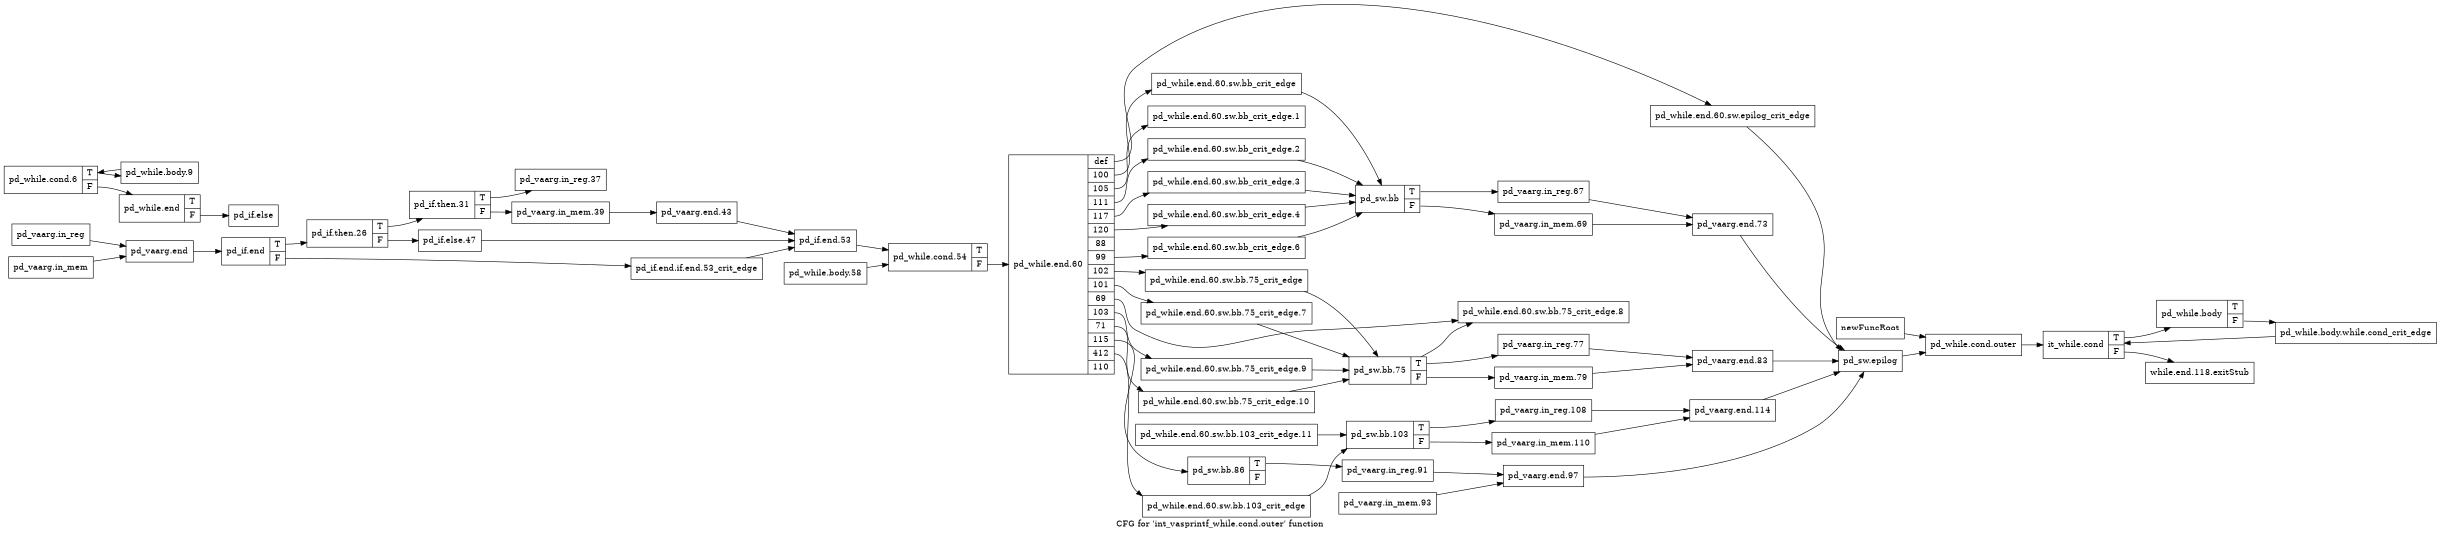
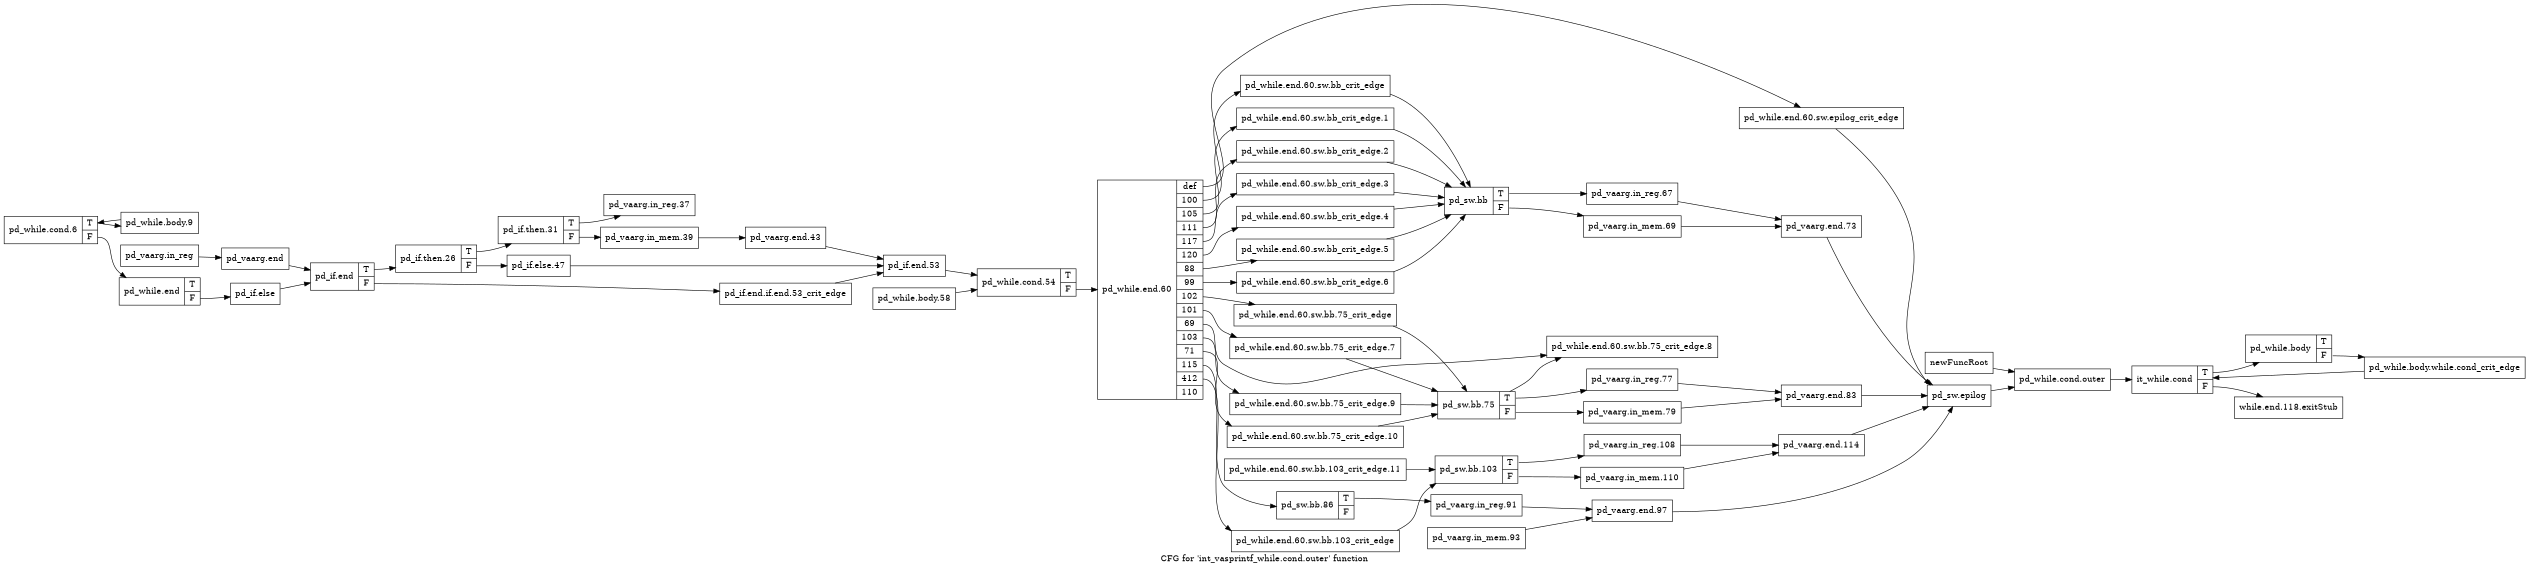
edge "pd_while.end.60.sw.bb_crit_edge.1" -> "pd_sw.bb": added
node "pd_while.end.60.sw.bb_crit_edge.5": added
node "pd_vaarg.in_mem": removed
edge "pd_if.else" -> "pd_if.end": added
